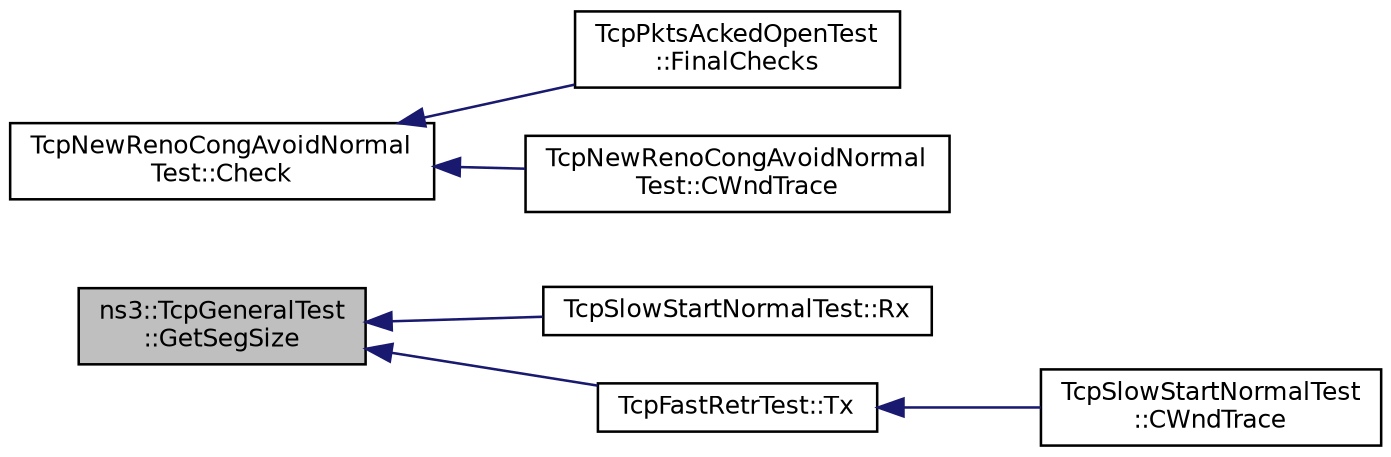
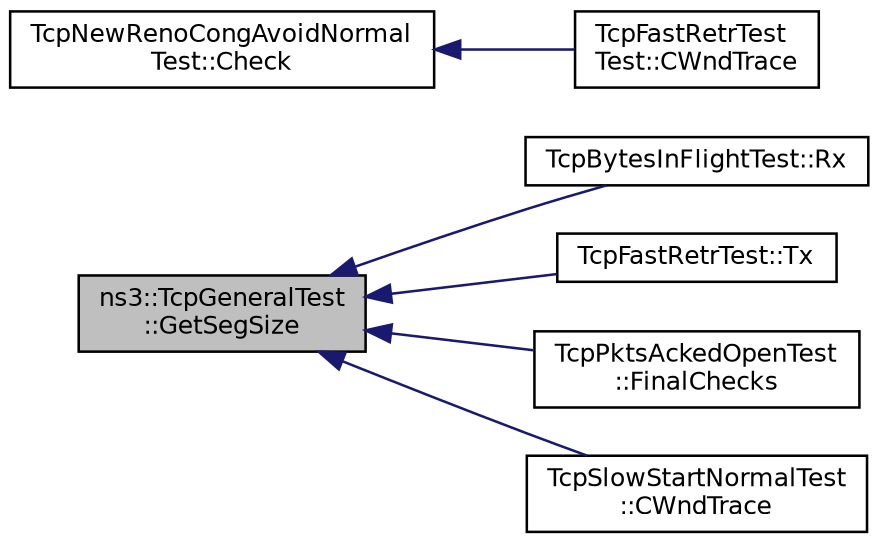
edge "TcpPktsAckedOpenTest ::FinalChecks" -> "TcpNewRenoCongAvoidNormal Test::Check": now "TcpPktsAckedOpenTest ::FinalChecks" -> "ns3::TcpGeneralTest ::GetSegSize"
node "TcpNewRenoCongAvoidNormal Test::CWndTrace": label "TcpNewRenoCongAvoidNormal Test::CWndTrace" -> "TcpFastRetrTest Test::CWndTrace"
node "TcpSlowStartNormalTest::Rx": label "TcpSlowStartNormalTest::Rx" -> "TcpBytesInFlightTest::Rx"
edge "TcpSlowStartNormalTest ::CWndTrace" -> "TcpFastRetrTest::Tx": now "TcpSlowStartNormalTest ::CWndTrace" -> "ns3::TcpGeneralTest ::GetSegSize"
